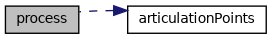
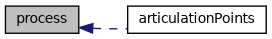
edge "process" -> "articulationPoints": reversed
